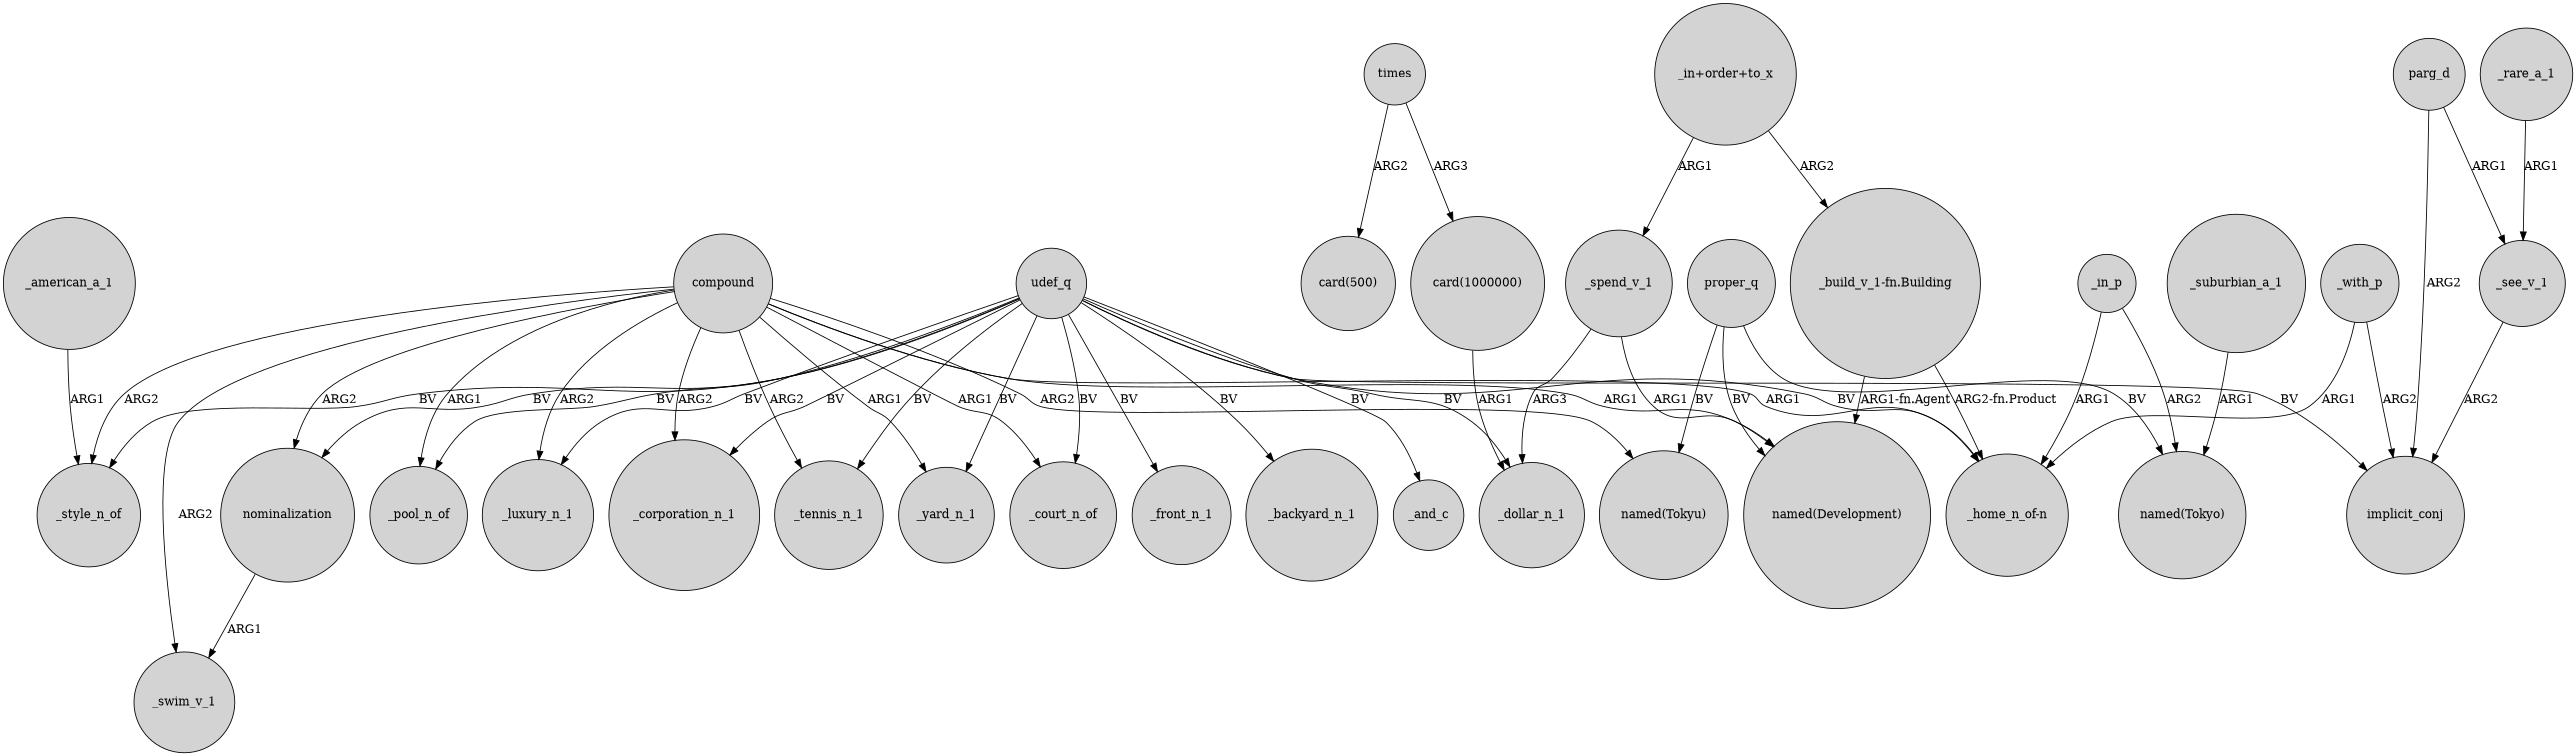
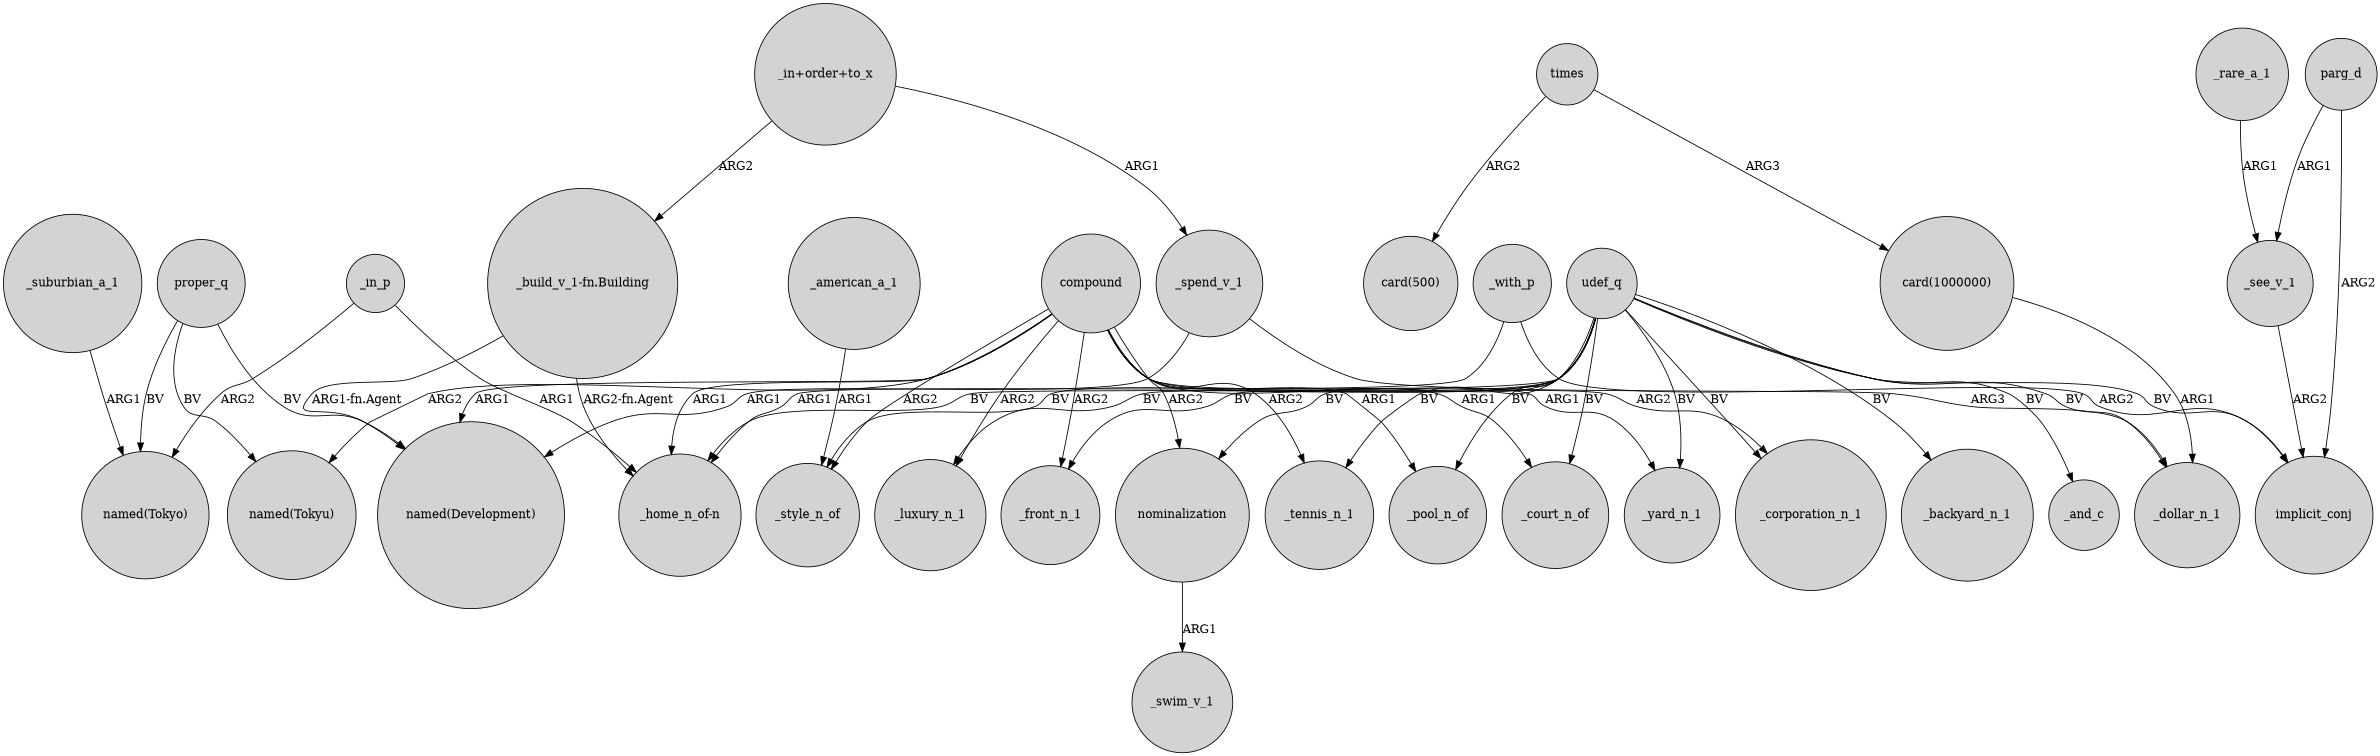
edge "compound" -> "_swim_v_1": now "compound" -> "_front_n_1"
edge "_build_v_1-fn.Building" -> "_home_n_of-n": label "ARG2-fn.Product" -> "ARG2-fn.Agent"
